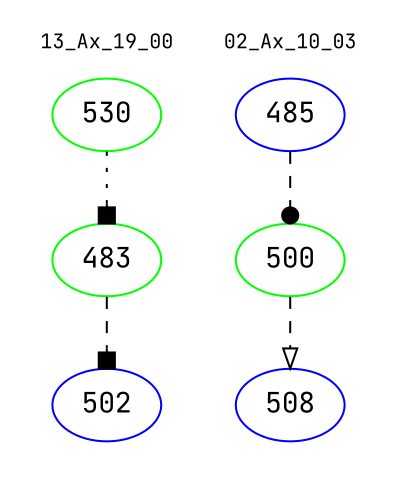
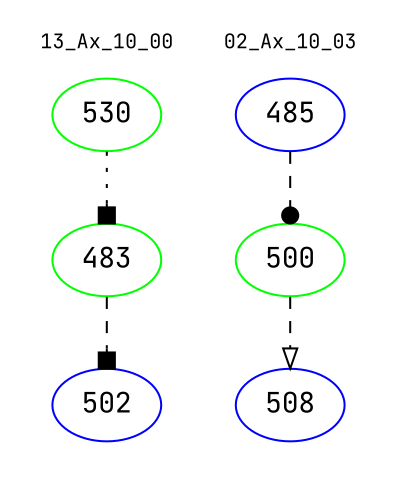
cluster "13_Ax_19_00": label "13_Ax_19_00" -> "13_Ax_10_00"
